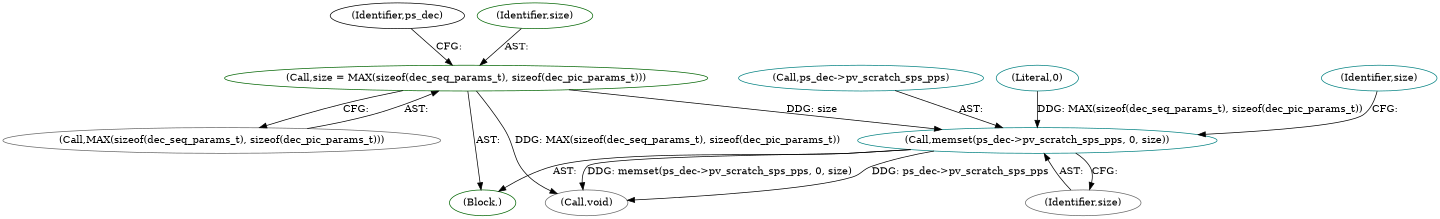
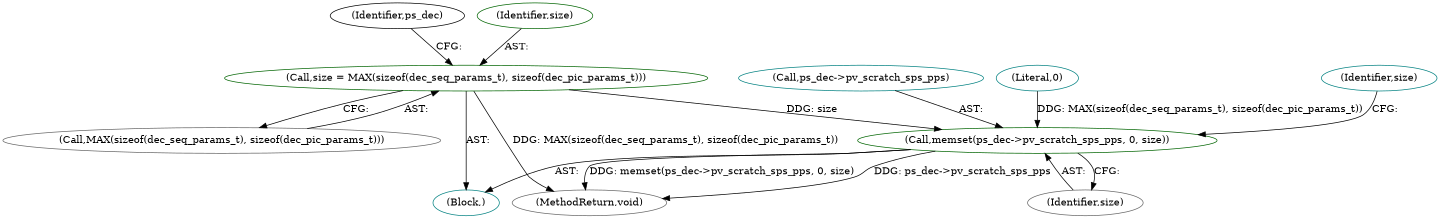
node "(Call,memset(ps_dec->pv_scratch_sps_pps, 0, size))": color teal -> darkgreen
node "(Block,)": color darkgreen -> teal
node "(Call,void)": label "(Call,void)" -> "(MethodReturn,void)"
